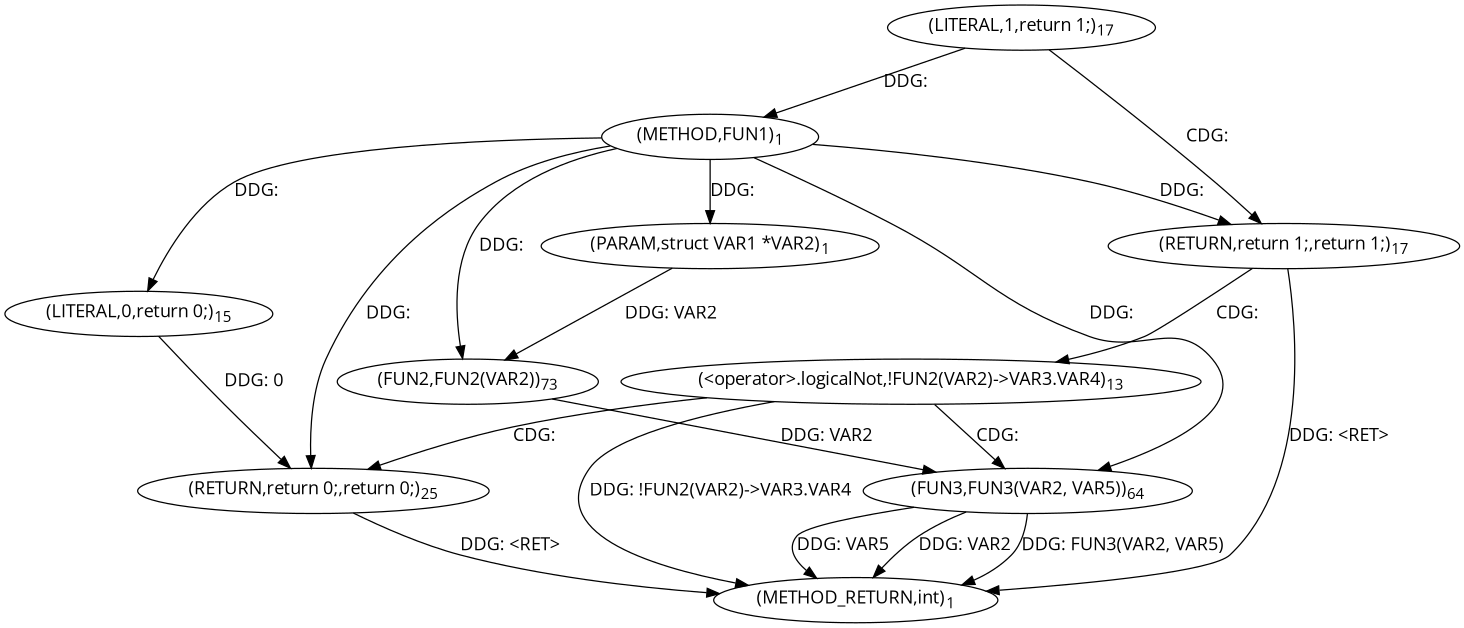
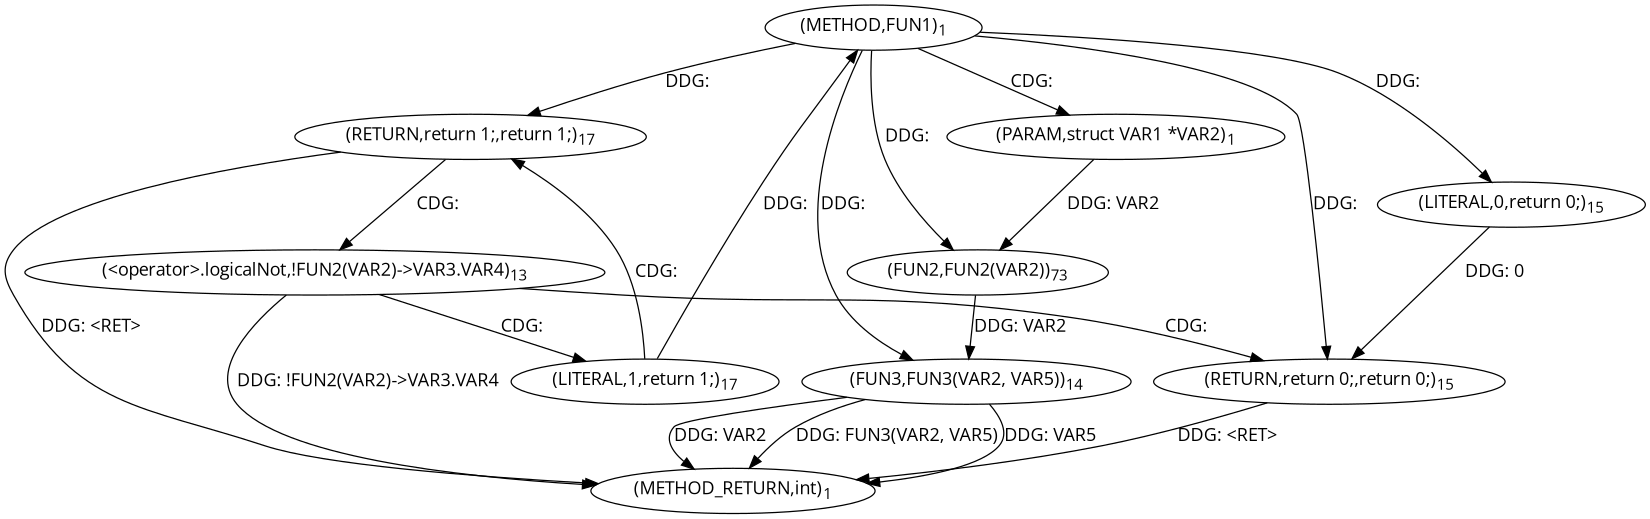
edge "(METHOD,FUN1)" -> "(PARAM,struct VAR1 *VAR2)": label "DDG: " -> "CDG: "
edge "(<operator>.logicalNot,!FUN2(VAR2)->VAR3.VAR4)" -> "(FUN3,FUN3(VAR2, VAR5))": now "(<operator>.logicalNot,!FUN2(VAR2)->VAR3.VAR4)" -> "(LITERAL,1,return 1;)"
node "(RETURN,return 0;,return 0;)": text "25" -> "15"
node "(FUN3,FUN3(VAR2, VAR5))": text "64" -> "14"
